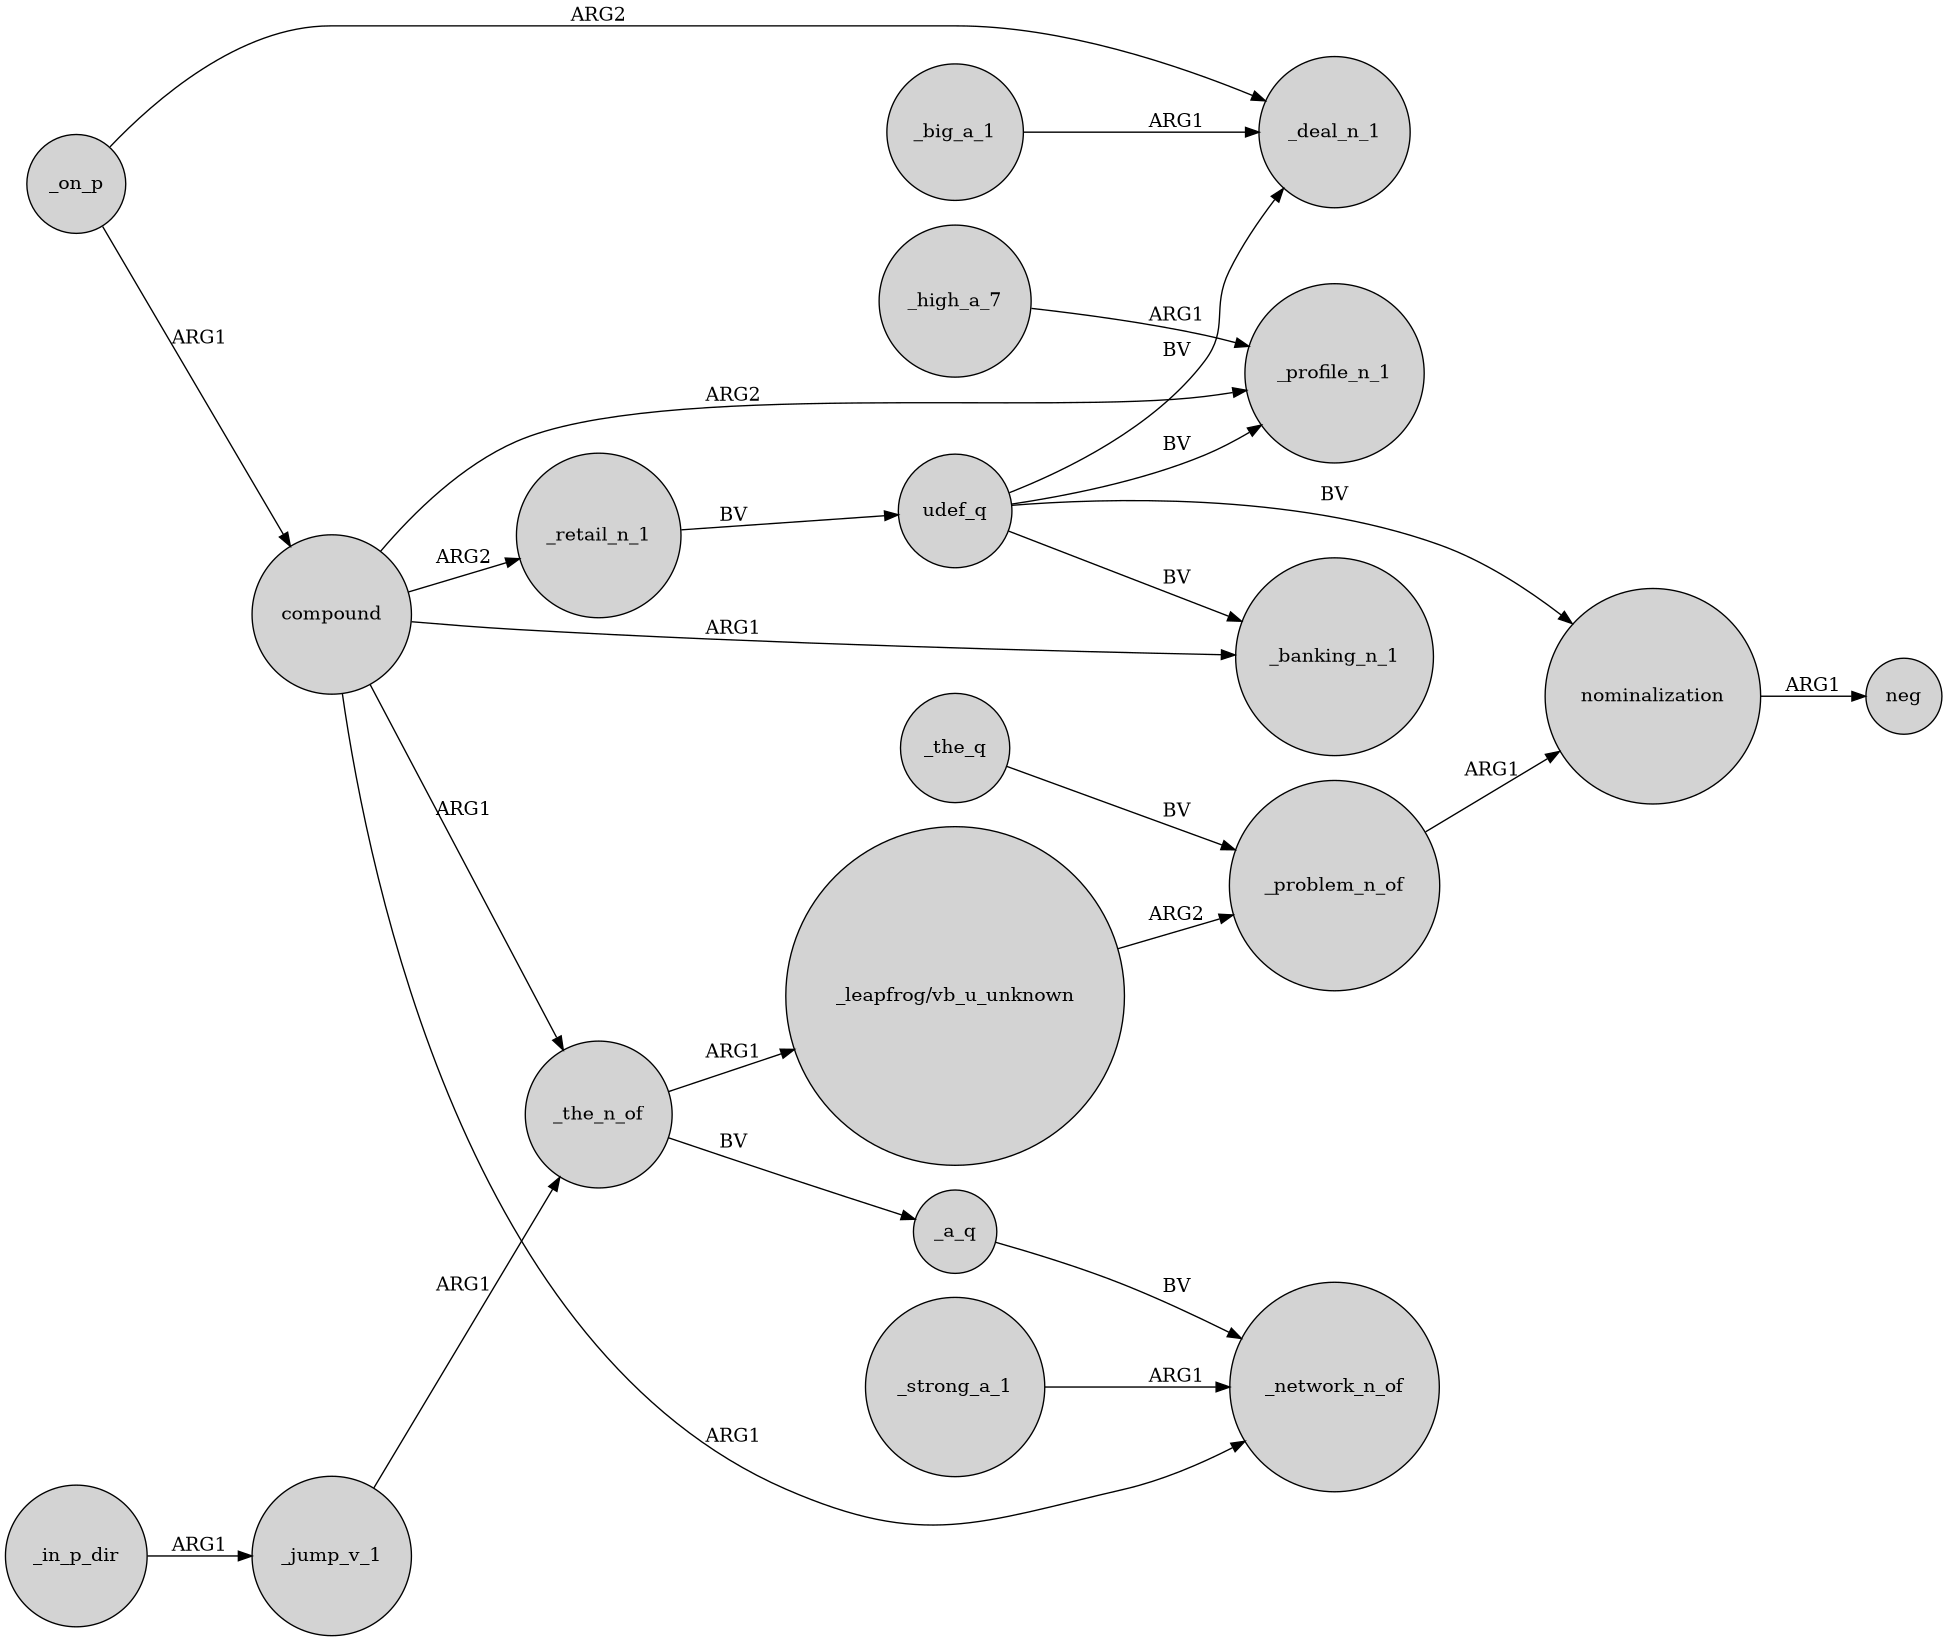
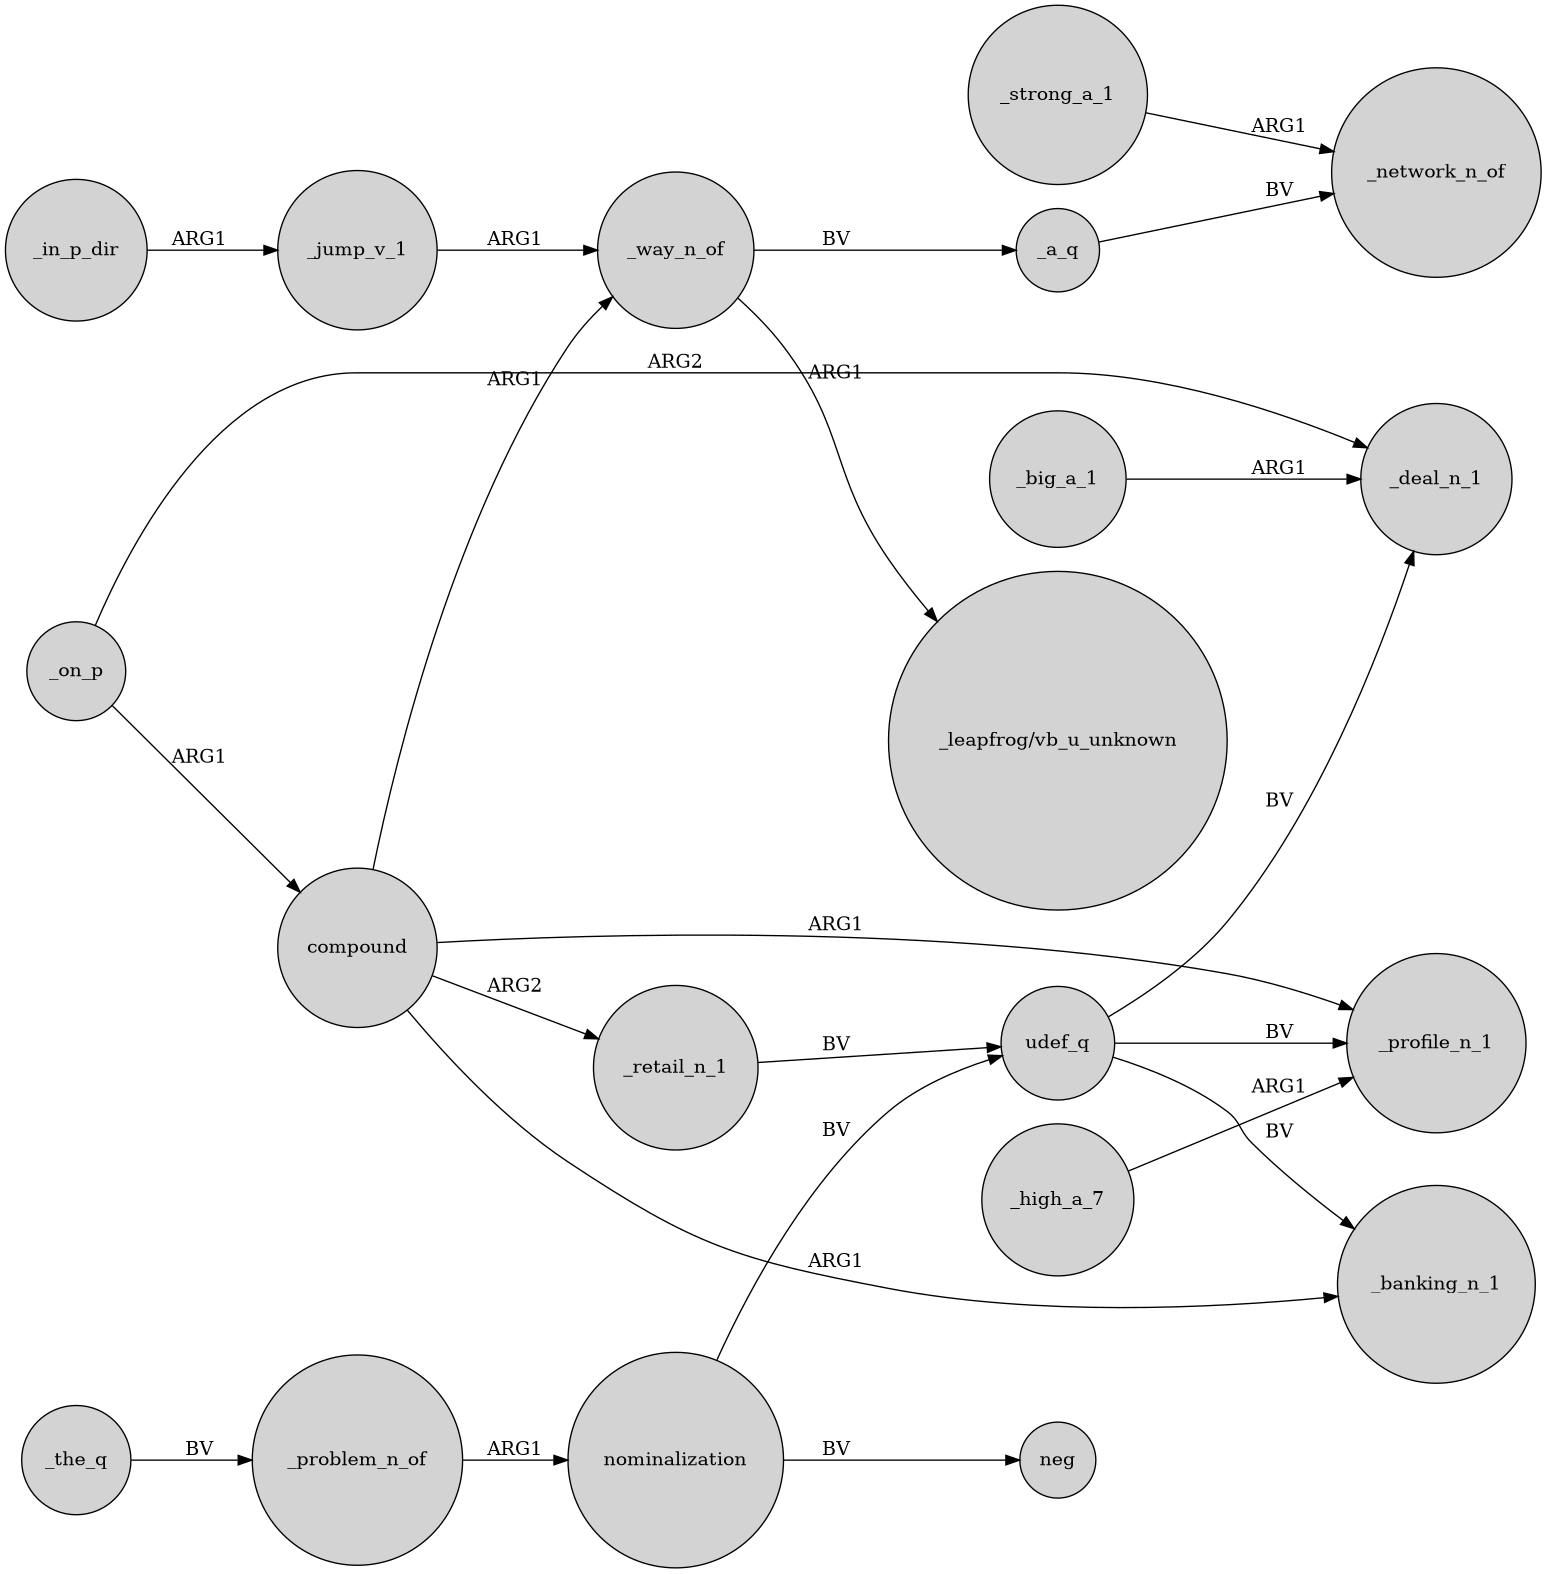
edge "compound" -> "_profile_n_1": label "ARG2" -> "ARG1"
edge "udef_q" -> "nominalization": reversed
edge "nominalization" -> "neg": label "ARG1" -> "BV"
edge "_leapfrog/vb_u_unknown" -> "_problem_n_of": removed, label "ARG2"
node "_the_n_of": label "_the_n_of" -> "_way_n_of"
edge "compound" -> "_network_n_of": removed, label "ARG1"
